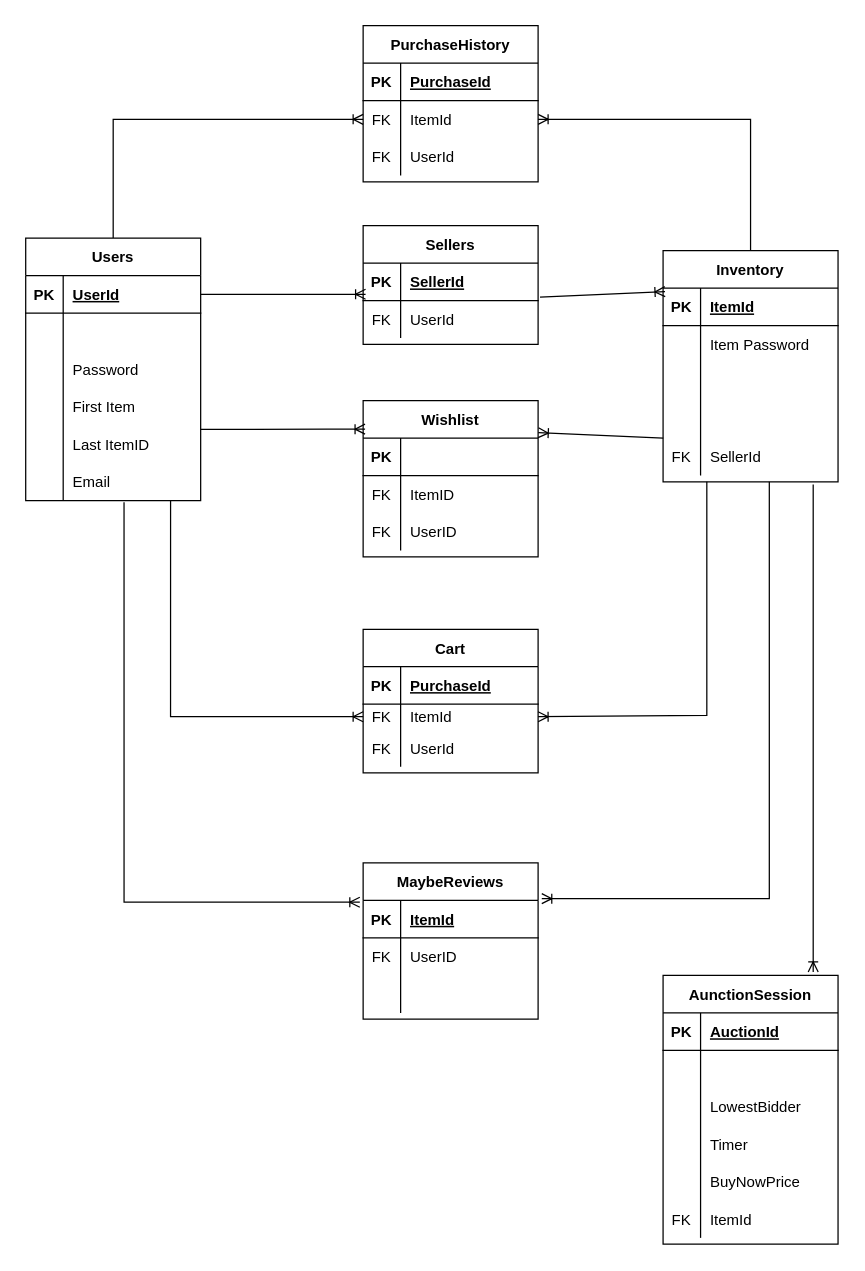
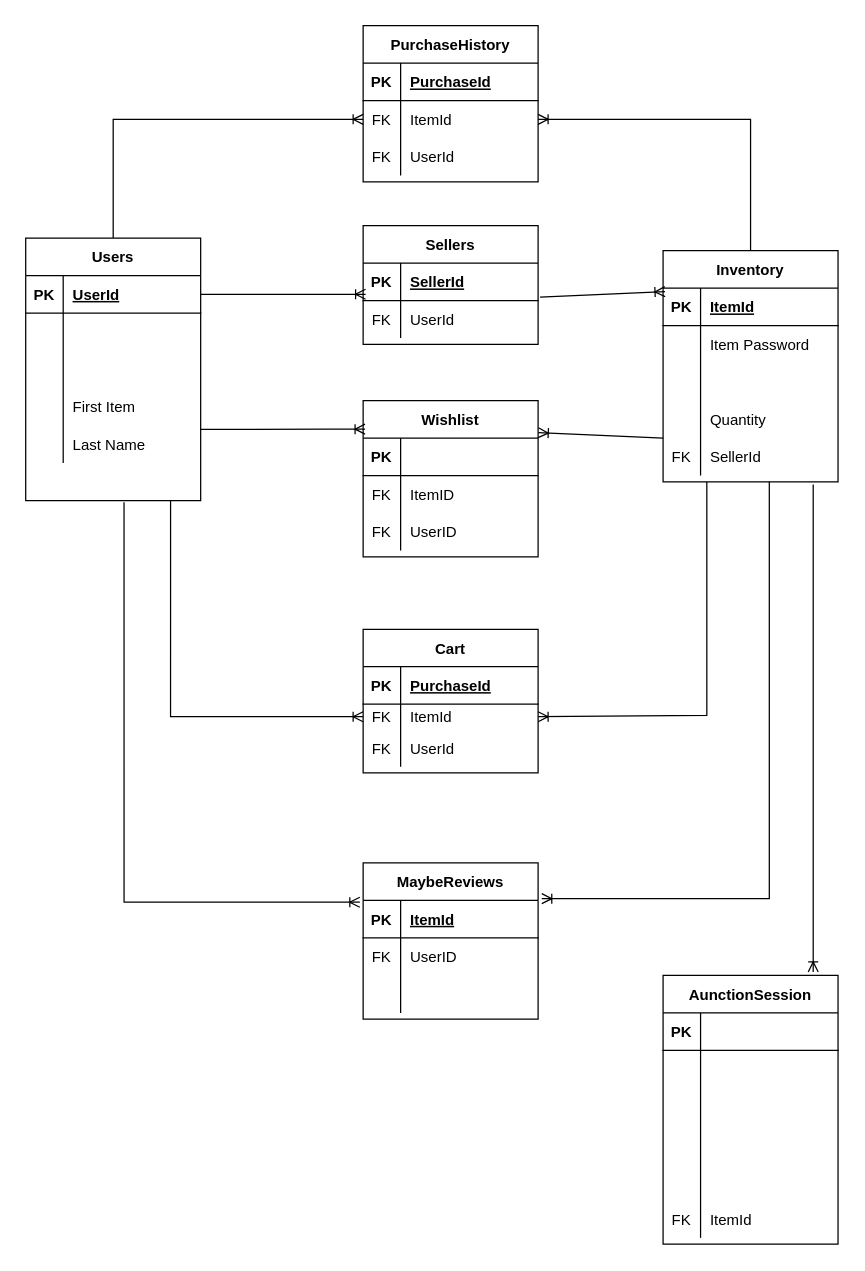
node "Password": removed
node "Quantity": added
node "Last ItemID": label "Last ItemID" -> "Last Name"
node "Email": removed
node "AuctionId": removed
node "LowestBidder": removed
node "Timer": removed
node "BuyNowPrice": removed
